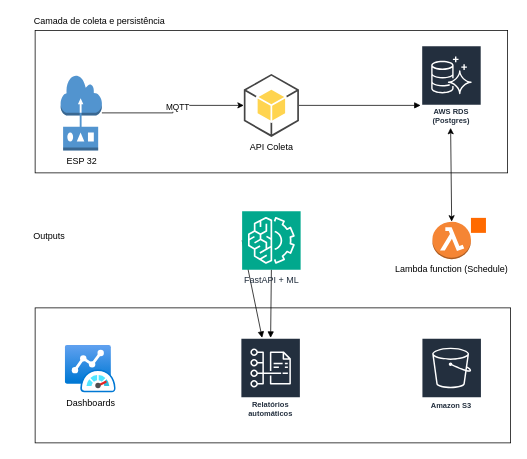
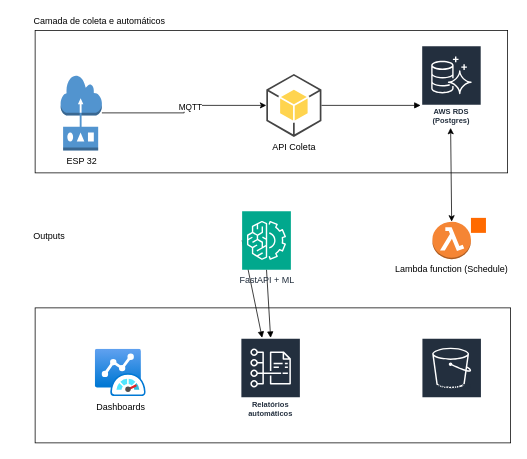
node "Camada de coleta e persistência": label "Camada de coleta e persistência" -> "Camada de coleta e automáticos"
node "API Coleta": moved (271, 105) -> (294, 105)
node "FastAPI + ML": size 59x59 -> 49x59
node "Dashboards": moved (90, 369) -> (120, 373)
node "Amazon S3": size 60x75 -> 60x56
